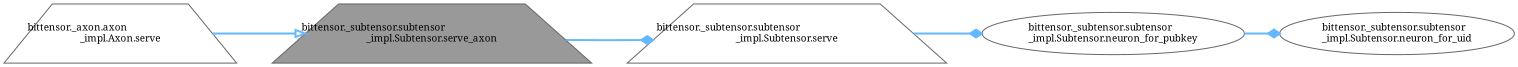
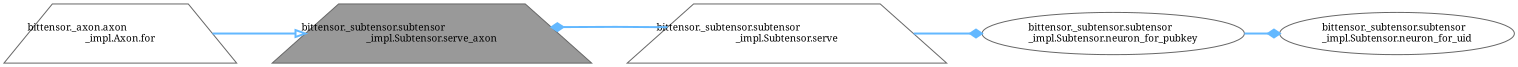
node "bittensor._axon.axon _impl.Axon.serve": label "bittensor._axon.axon _impl.Axon.serve" -> "bittensor._axon.axon _impl.Axon.for"
edge "bittensor._subtensor.subtensor _impl.Subtensor.serve_axon" -> "bittensor._subtensor.subtensor _impl.Subtensor.serve": reversed
